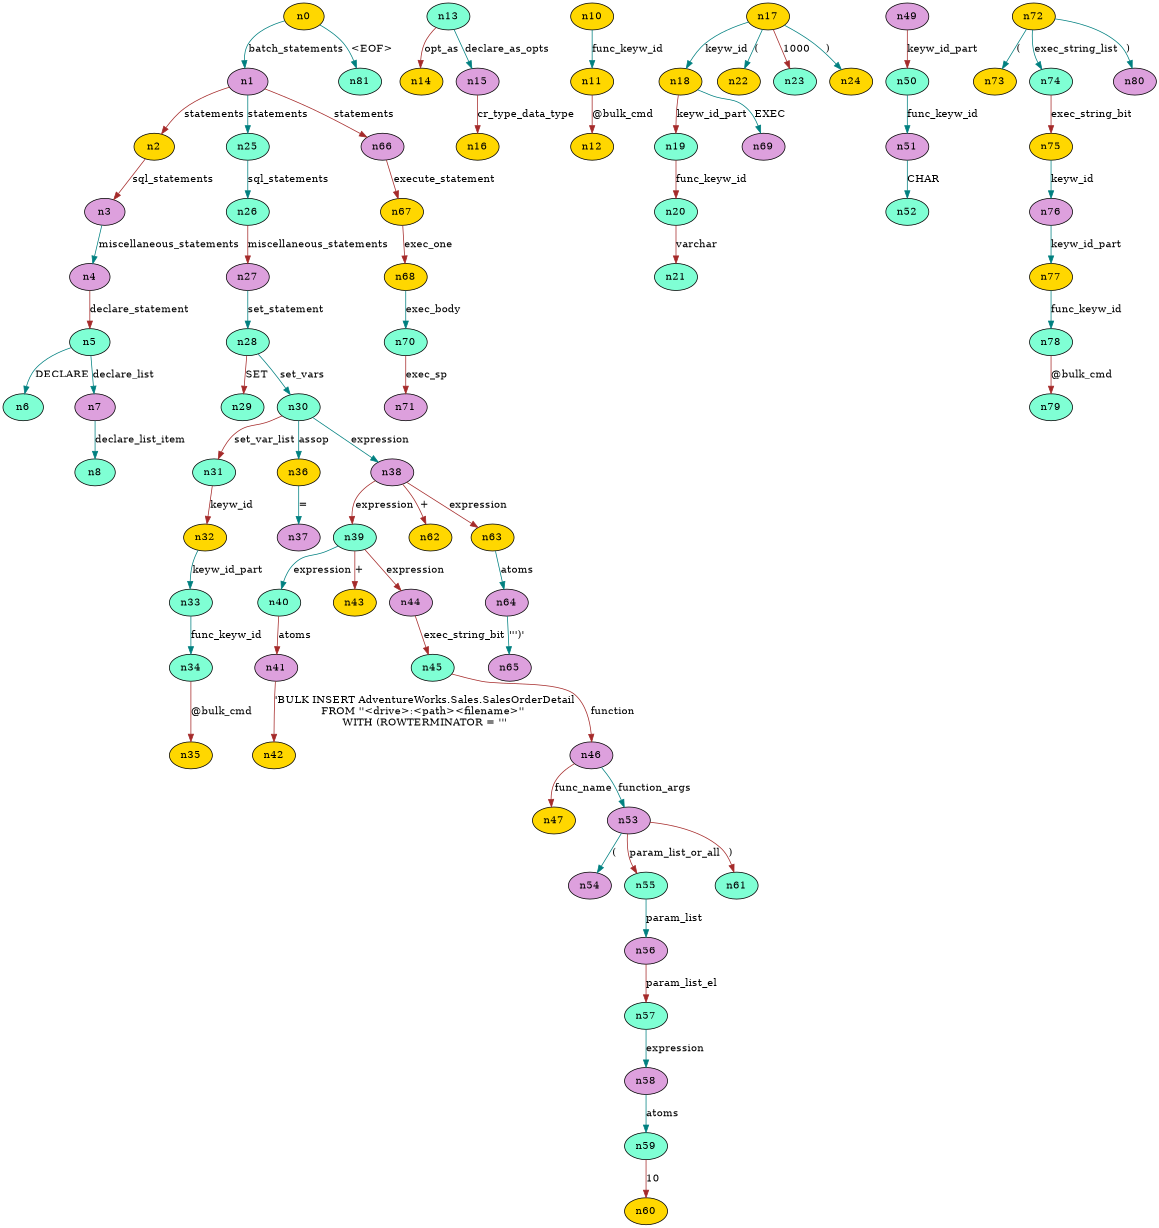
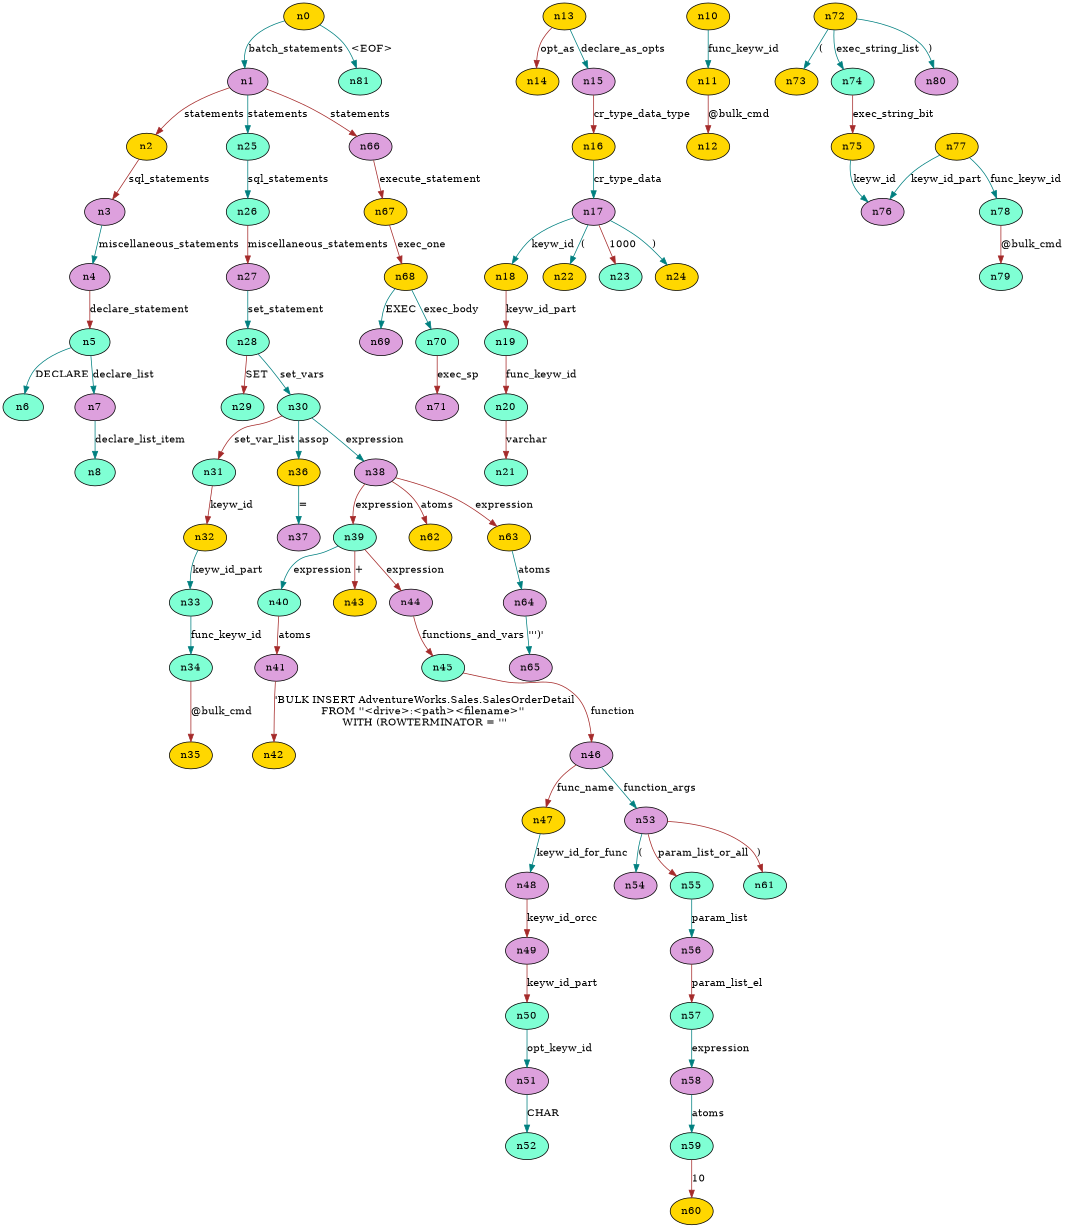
node "n13": fillcolor aquamarine -> gold
node "n17": fillcolor gold -> plum
edge "n18" -> "n69": now "n68" -> "n69"
edge "n50" -> "n51": label "func_keyw_id" -> "opt_keyw_id"
edge "n16" -> "n17": added, label "cr_type_data"
edge "n76" -> "n77": reversed
edge "n38" -> "n62": label "+" -> "atoms"
edge "n44" -> "n45": label "exec_string_bit" -> "functions_and_vars"
node "n48": added
